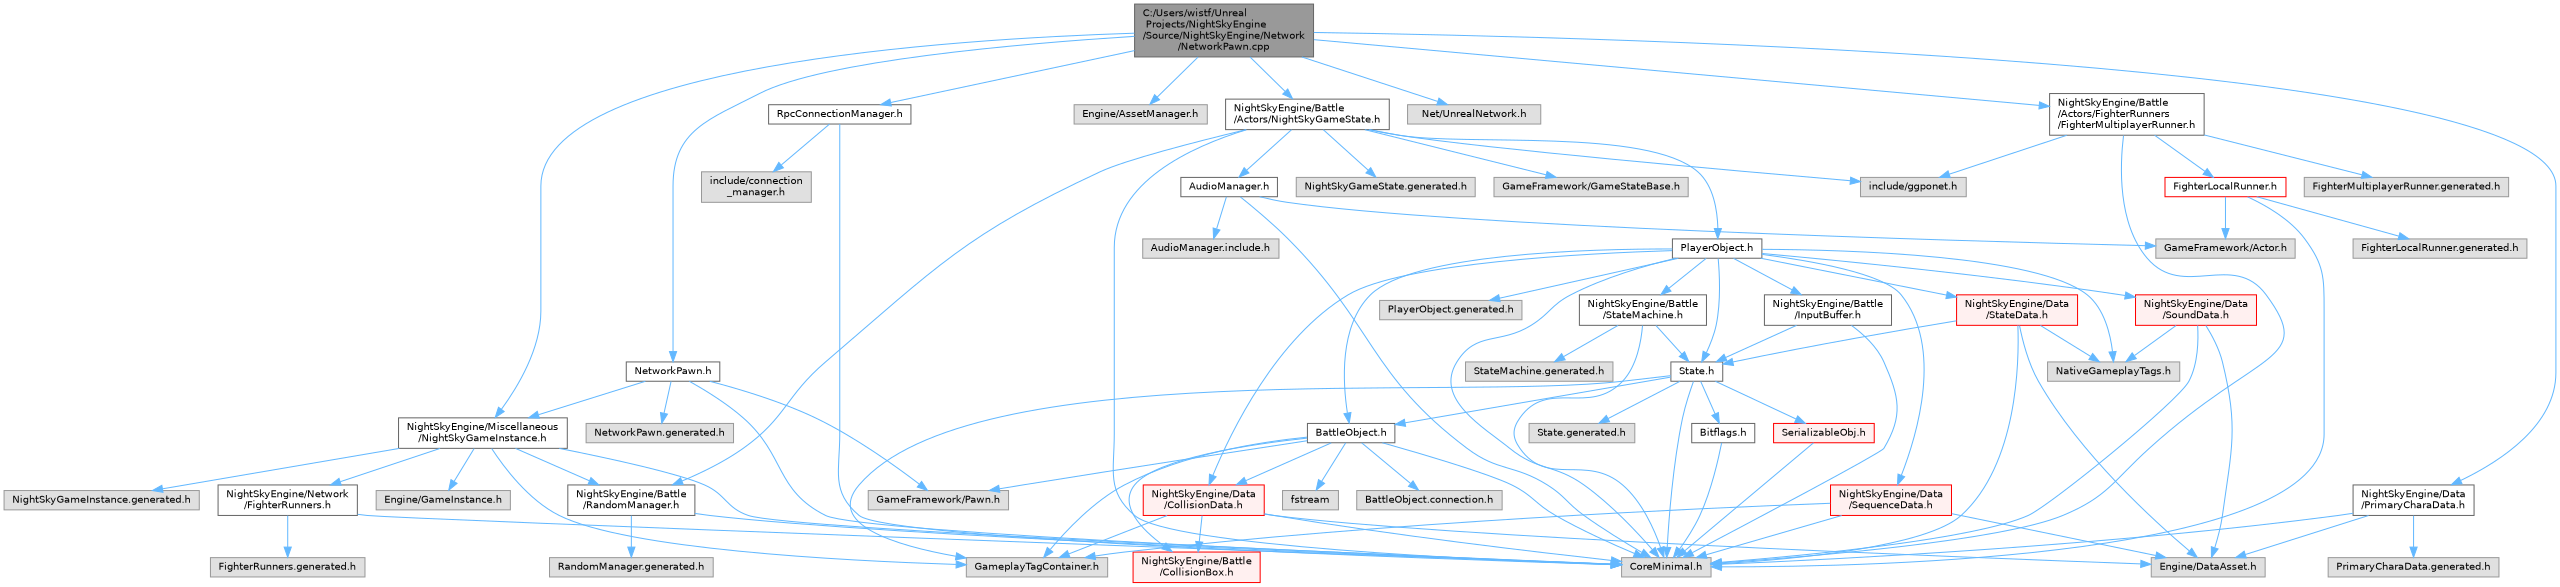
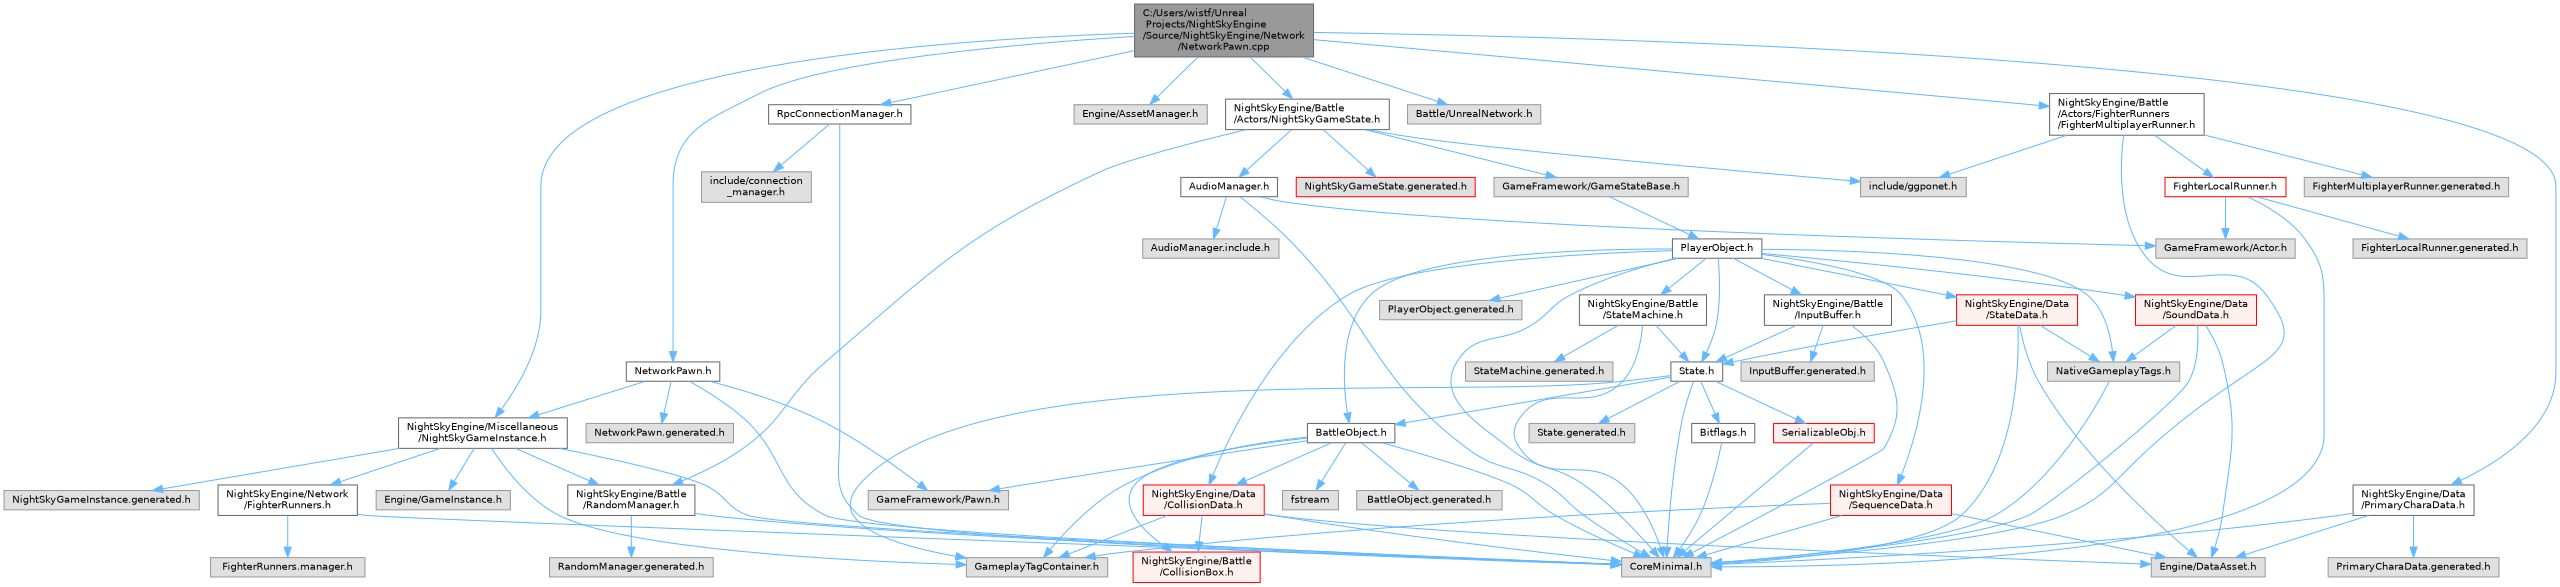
node "Net/UnrealNetwork.h": label "Net/UnrealNetwork.h" -> "Battle/UnrealNetwork.h"
edge "NightSkyEngine/Battle /Actors/NightSkyGameState.h" -> "PlayerObject.h": now "GameFramework/GameStateBase.h" -> "PlayerObject.h"
node "NightSkyGameState.generated.h": color grey60 -> red
node "InputBuffer.generated.h": added
node "BattleObject.connection.h": label "BattleObject.connection.h" -> "BattleObject.generated.h"
edge "NightSkyEngine/Battle /Actors/NightSkyGameState.h" -> "CoreMinimal.h": now "NativeGameplayTags.h" -> "CoreMinimal.h"
node "FighterRunners.generated.h": label "FighterRunners.generated.h" -> "FighterRunners.manager.h"
